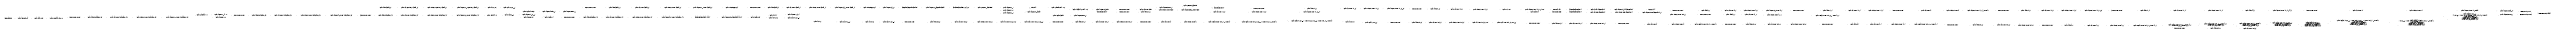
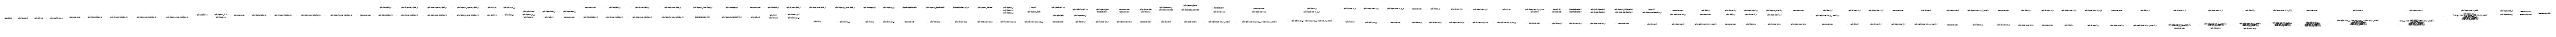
node "(cache_get_name,cache_get_name(cache_warned))": label "(cache_get_name,cache_get_name(cache_warned))" -> "(cache_get_name,cache_get_name(cache_tail))"
